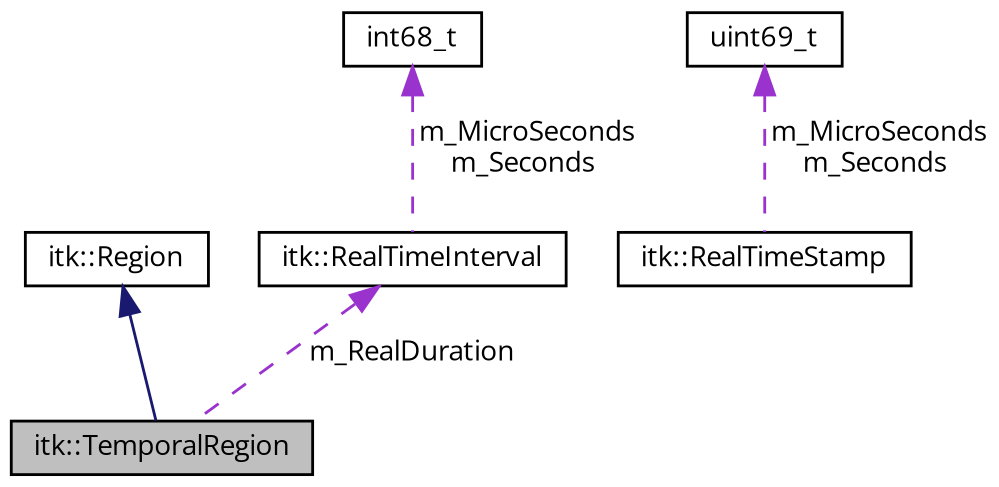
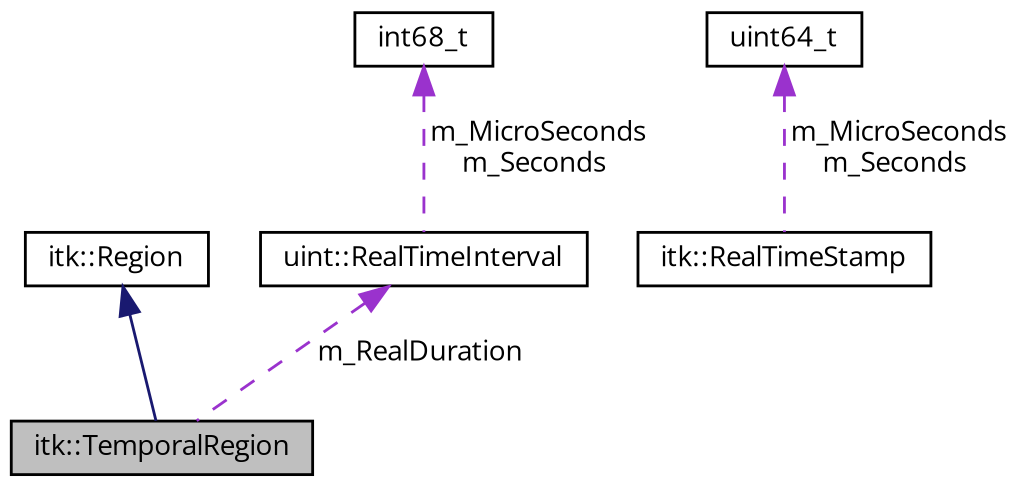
node "uint69_t": label "uint69_t" -> "uint64_t"
node "itk::RealTimeInterval": label "itk::RealTimeInterval" -> "uint::RealTimeInterval"
